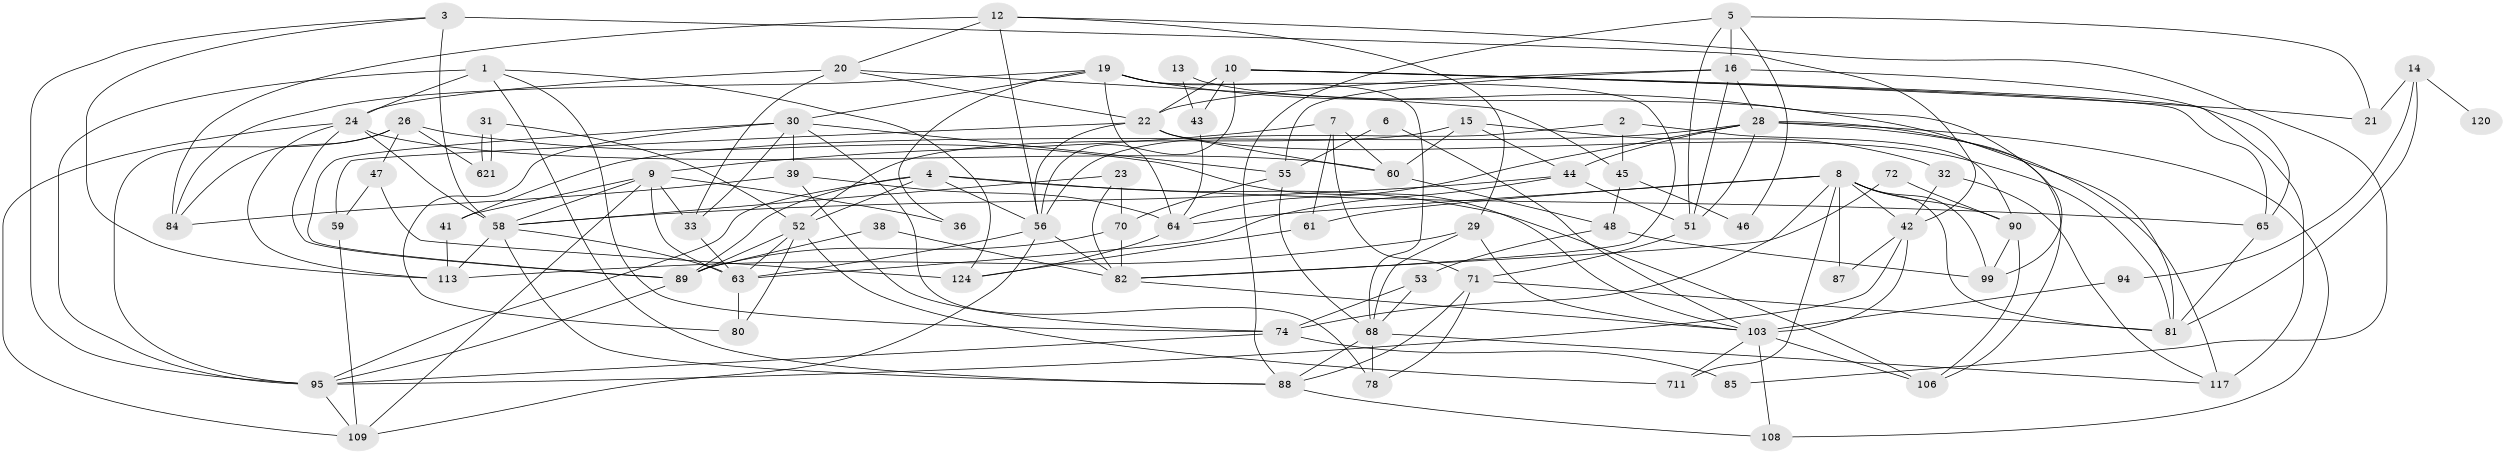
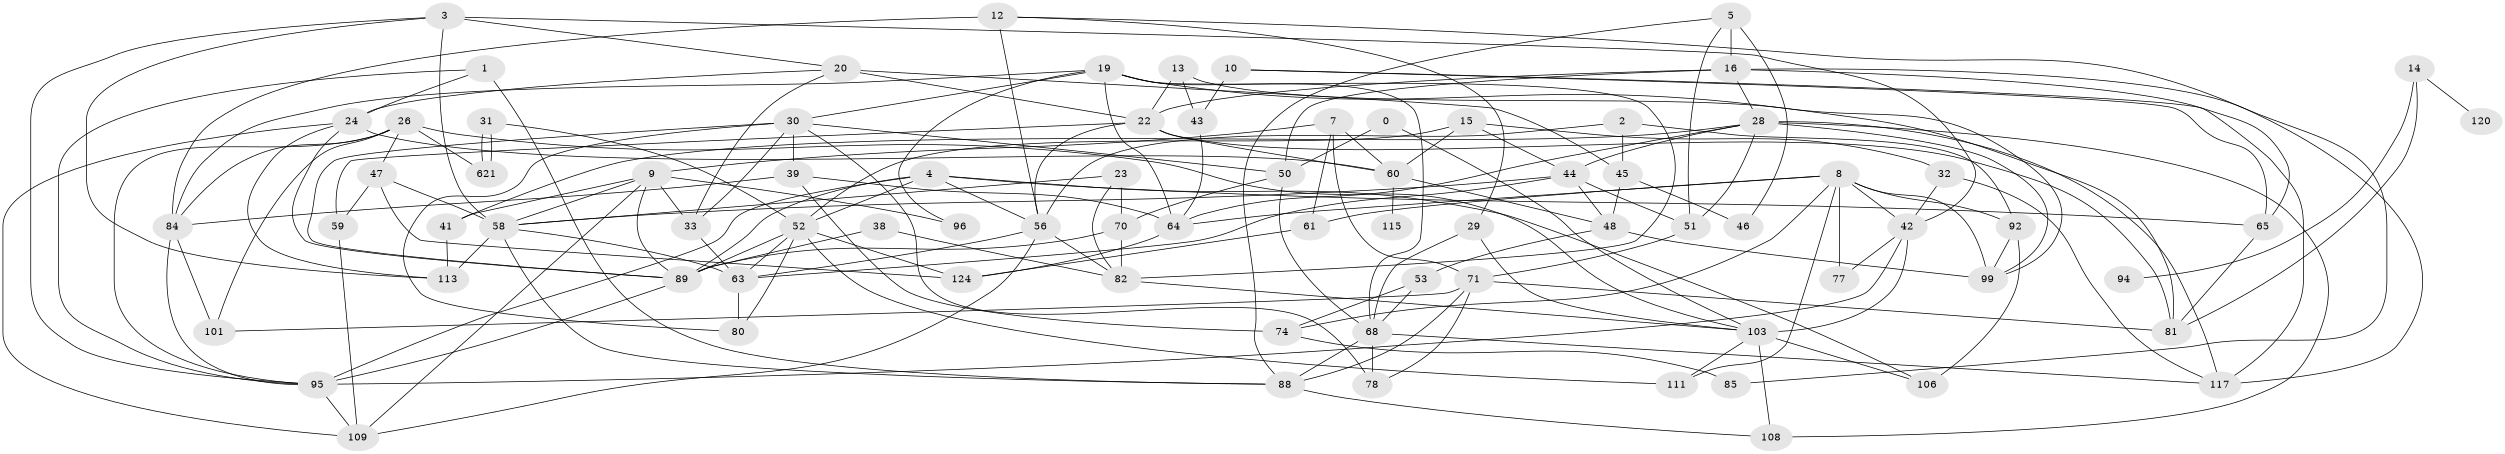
edge "12" -- "20": now "3" -- "20"
edge "10" -- "22": now "13" -- "22"
edge "1" -- "124": now "52" -- "124"
node "6": label "6" -> "0"
node "21": removed
edge "16" -- "51": now "16" -- "117"
edge "10" -- "56": removed
node "55": label "55" -> "50"
node "72": removed
edge "24" -- "58": now "47" -- "58"
edge "44" -- "48": added
node "36": label "36" -> "96"
node "115": added
node "90": label "90" -> "92"
edge "28" -- "106": now "28" -- "99"
edge "9" -- "63": now "9" -- "89"
edge "29" -- "113": removed
node "87": label "87" -> "77"
edge "8" -- "81": removed
edge "94" -- "103": removed
edge "1" -- "74": removed
node "101": added
edge "74" -- "95": now "84" -- "95"
node "711": label "711" -> "111"
